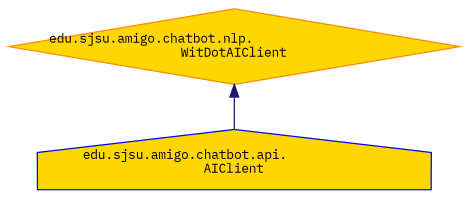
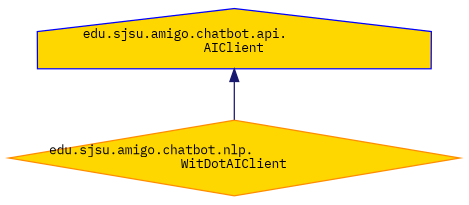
edge "edu.sjsu.amigo.chatbot.api. AIClient" -> "edu.sjsu.amigo.chatbot.nlp. WitDotAIClient": reversed
